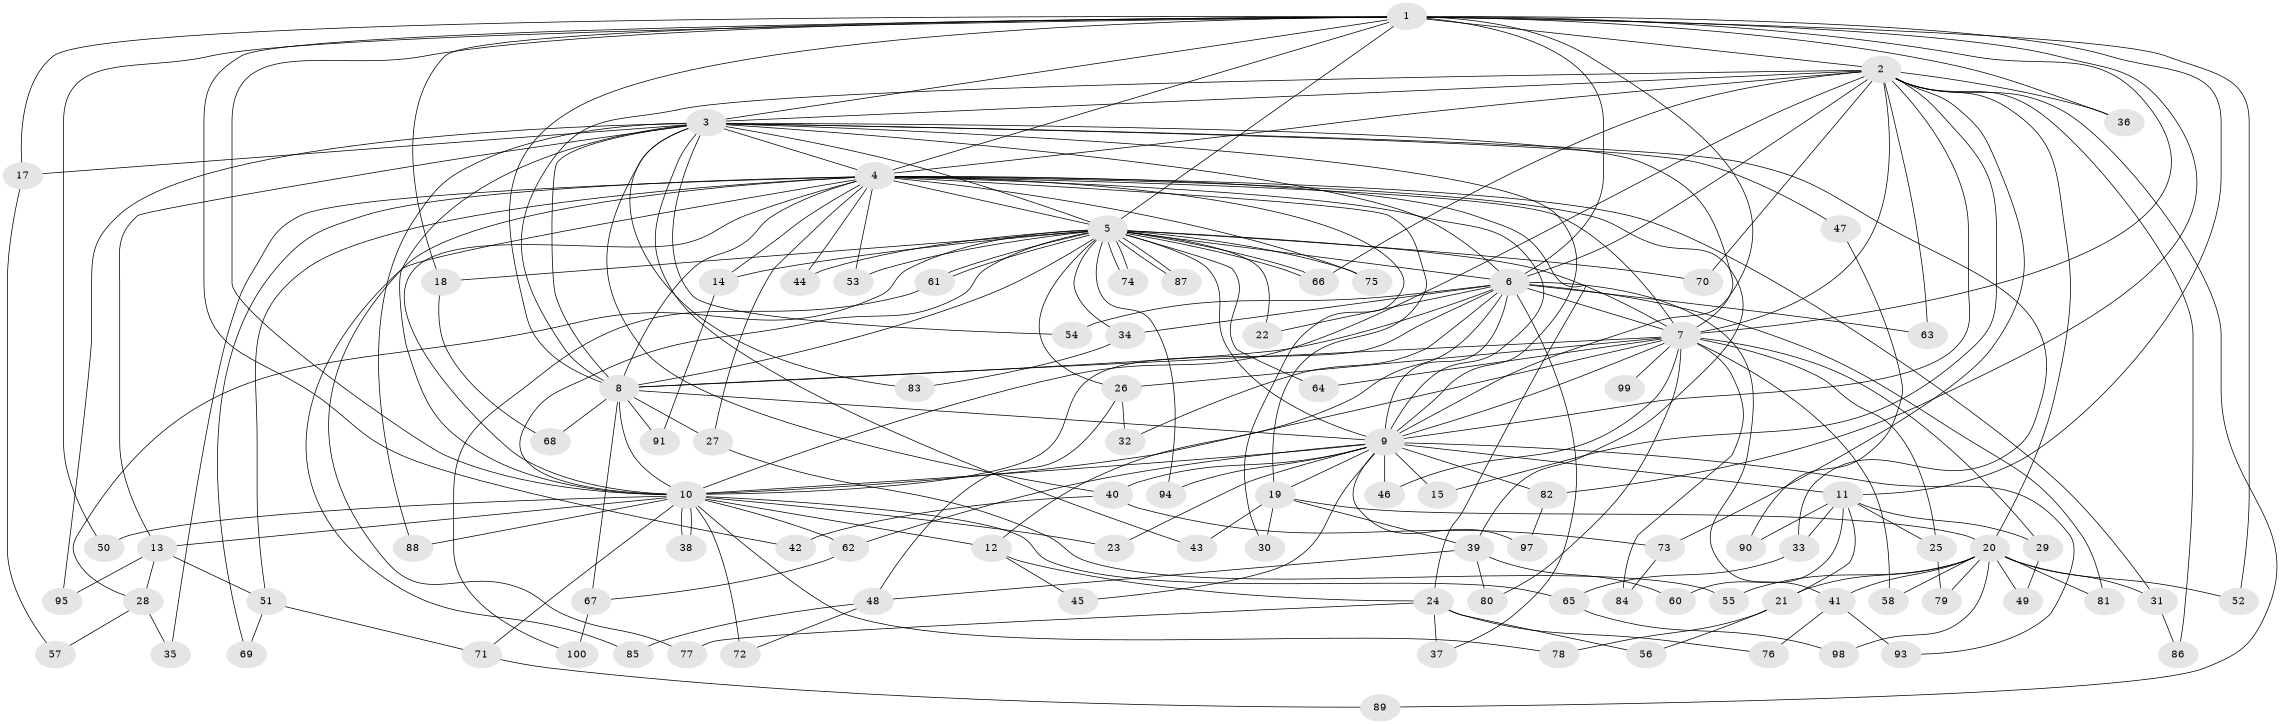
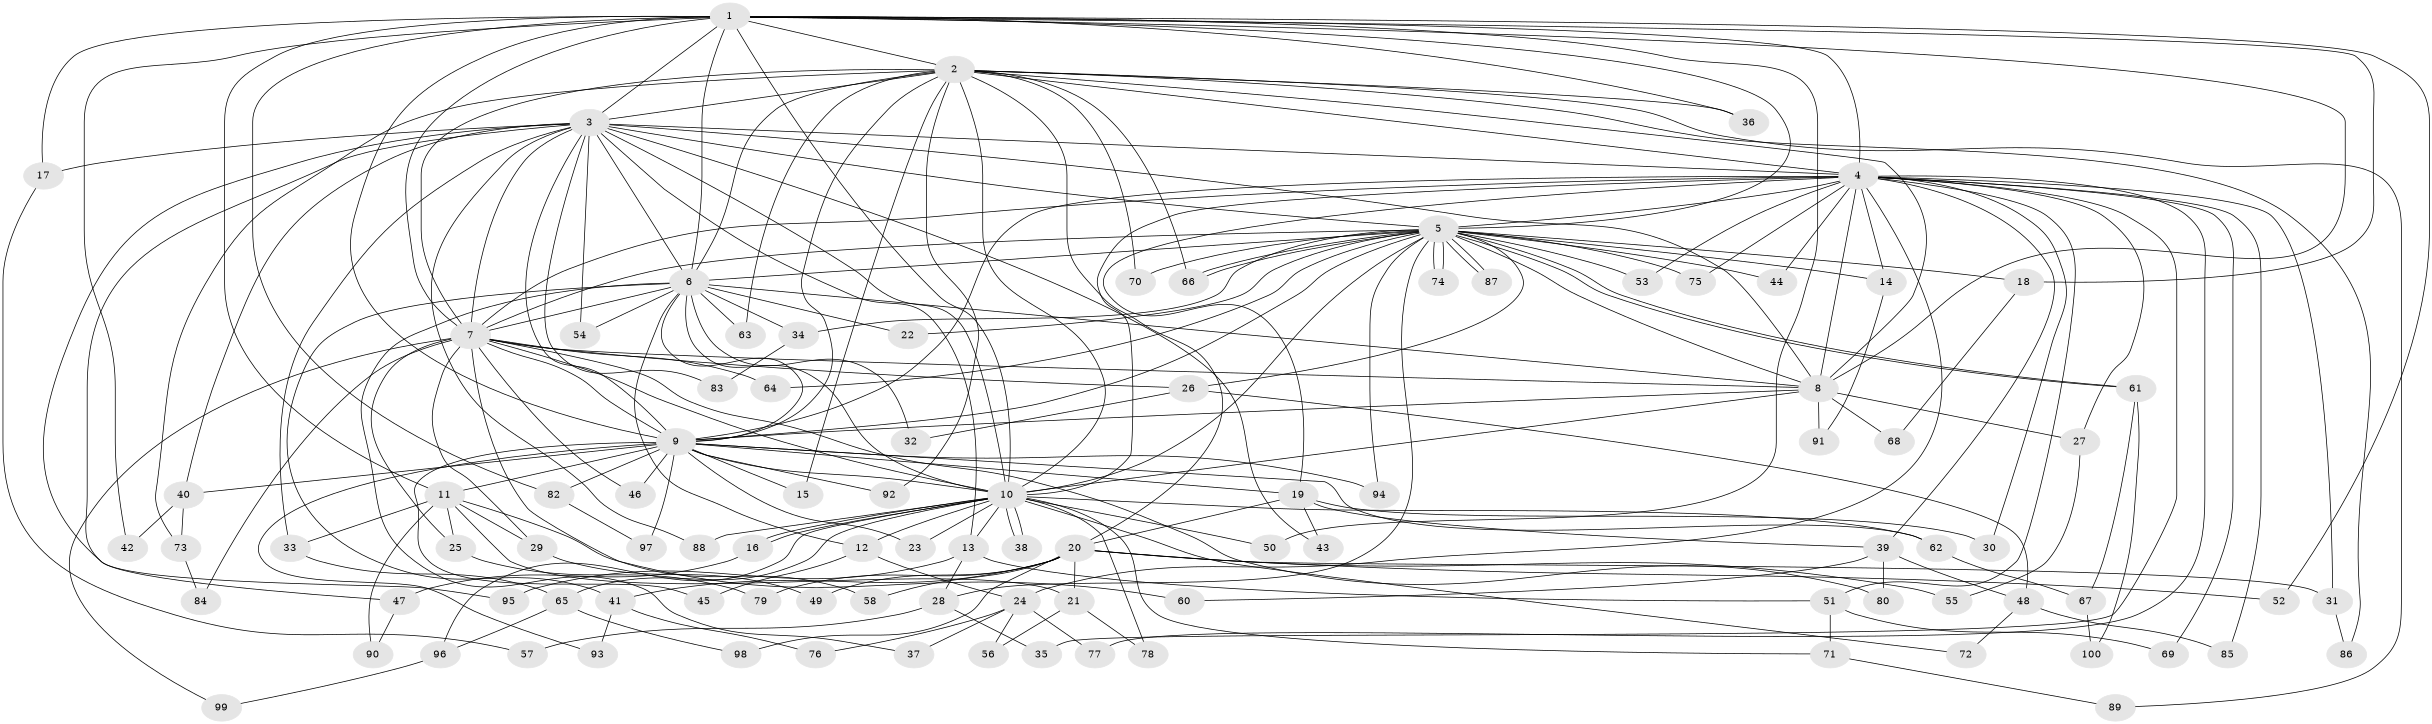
edge "8" -- "67": now "61" -- "67"
node "92": added
node "16": added
node "81": removed
node "96": added
